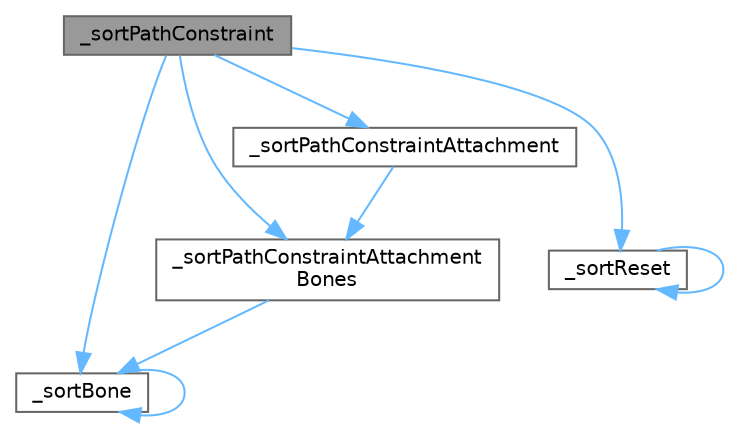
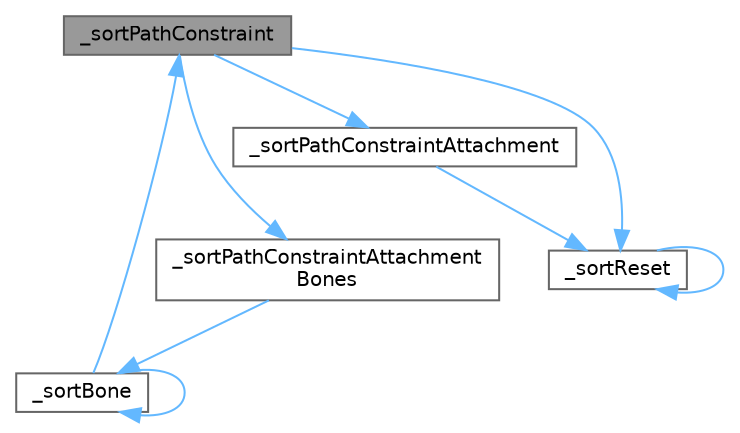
edge "_sortPathConstraintAttachment" -> "_sortPathConstraintAttachment Bones": now "_sortPathConstraintAttachment" -> "_sortReset"
edge "_sortPathConstraint" -> "_sortBone": reversed
